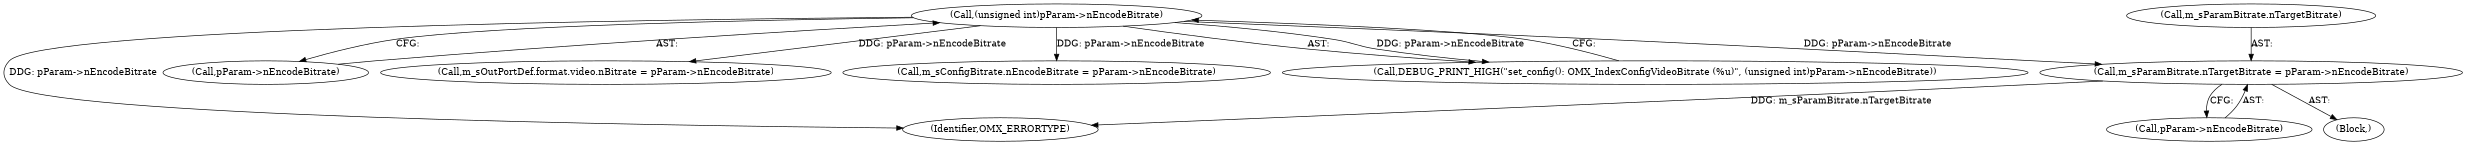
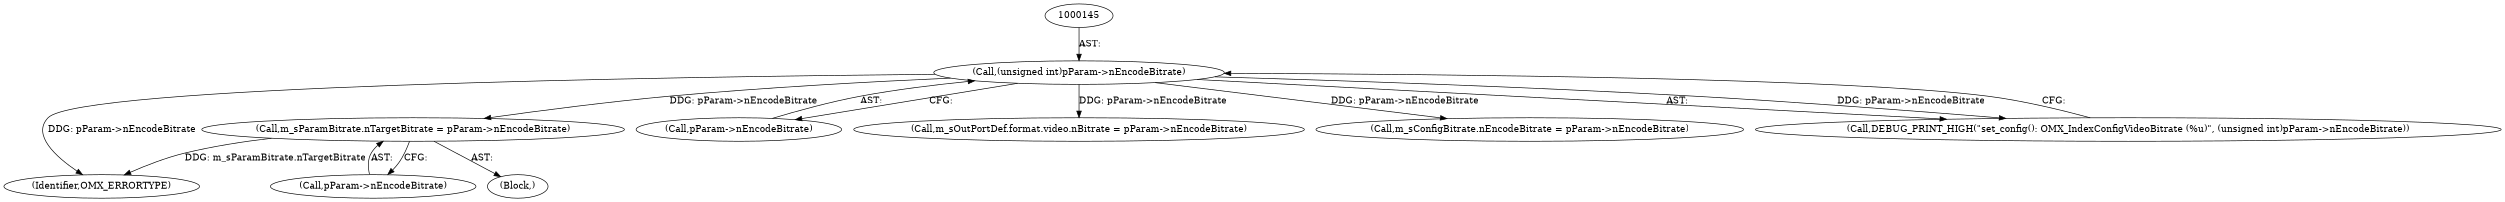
node "1000145": added
node "(Call,m_sParamBitrate.nTargetBitrate)": removed
